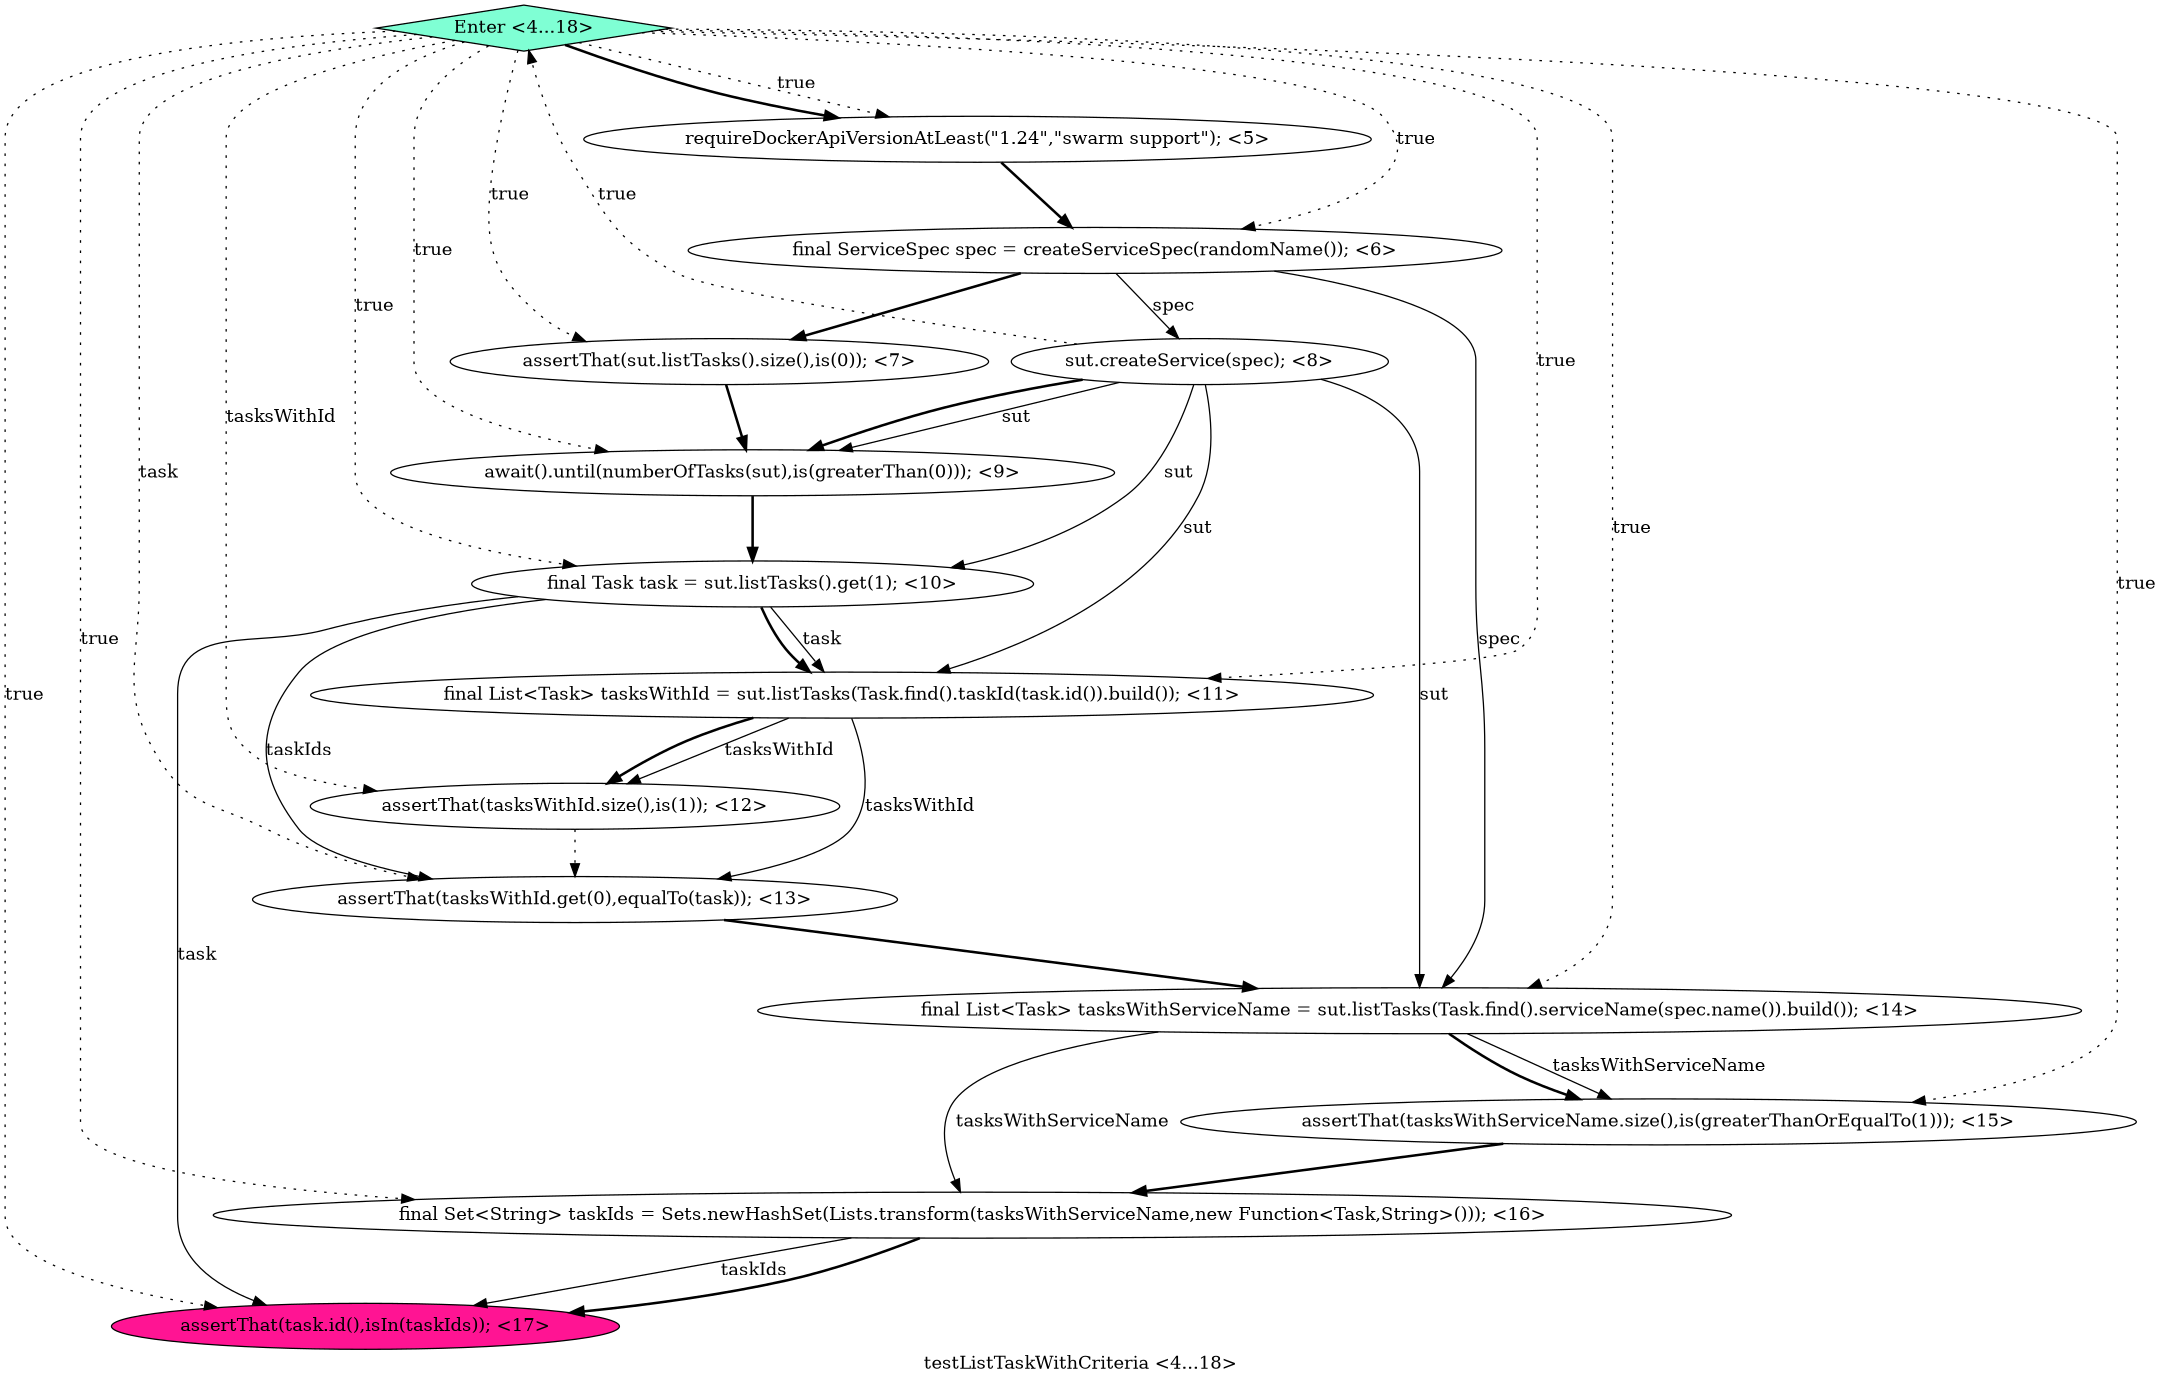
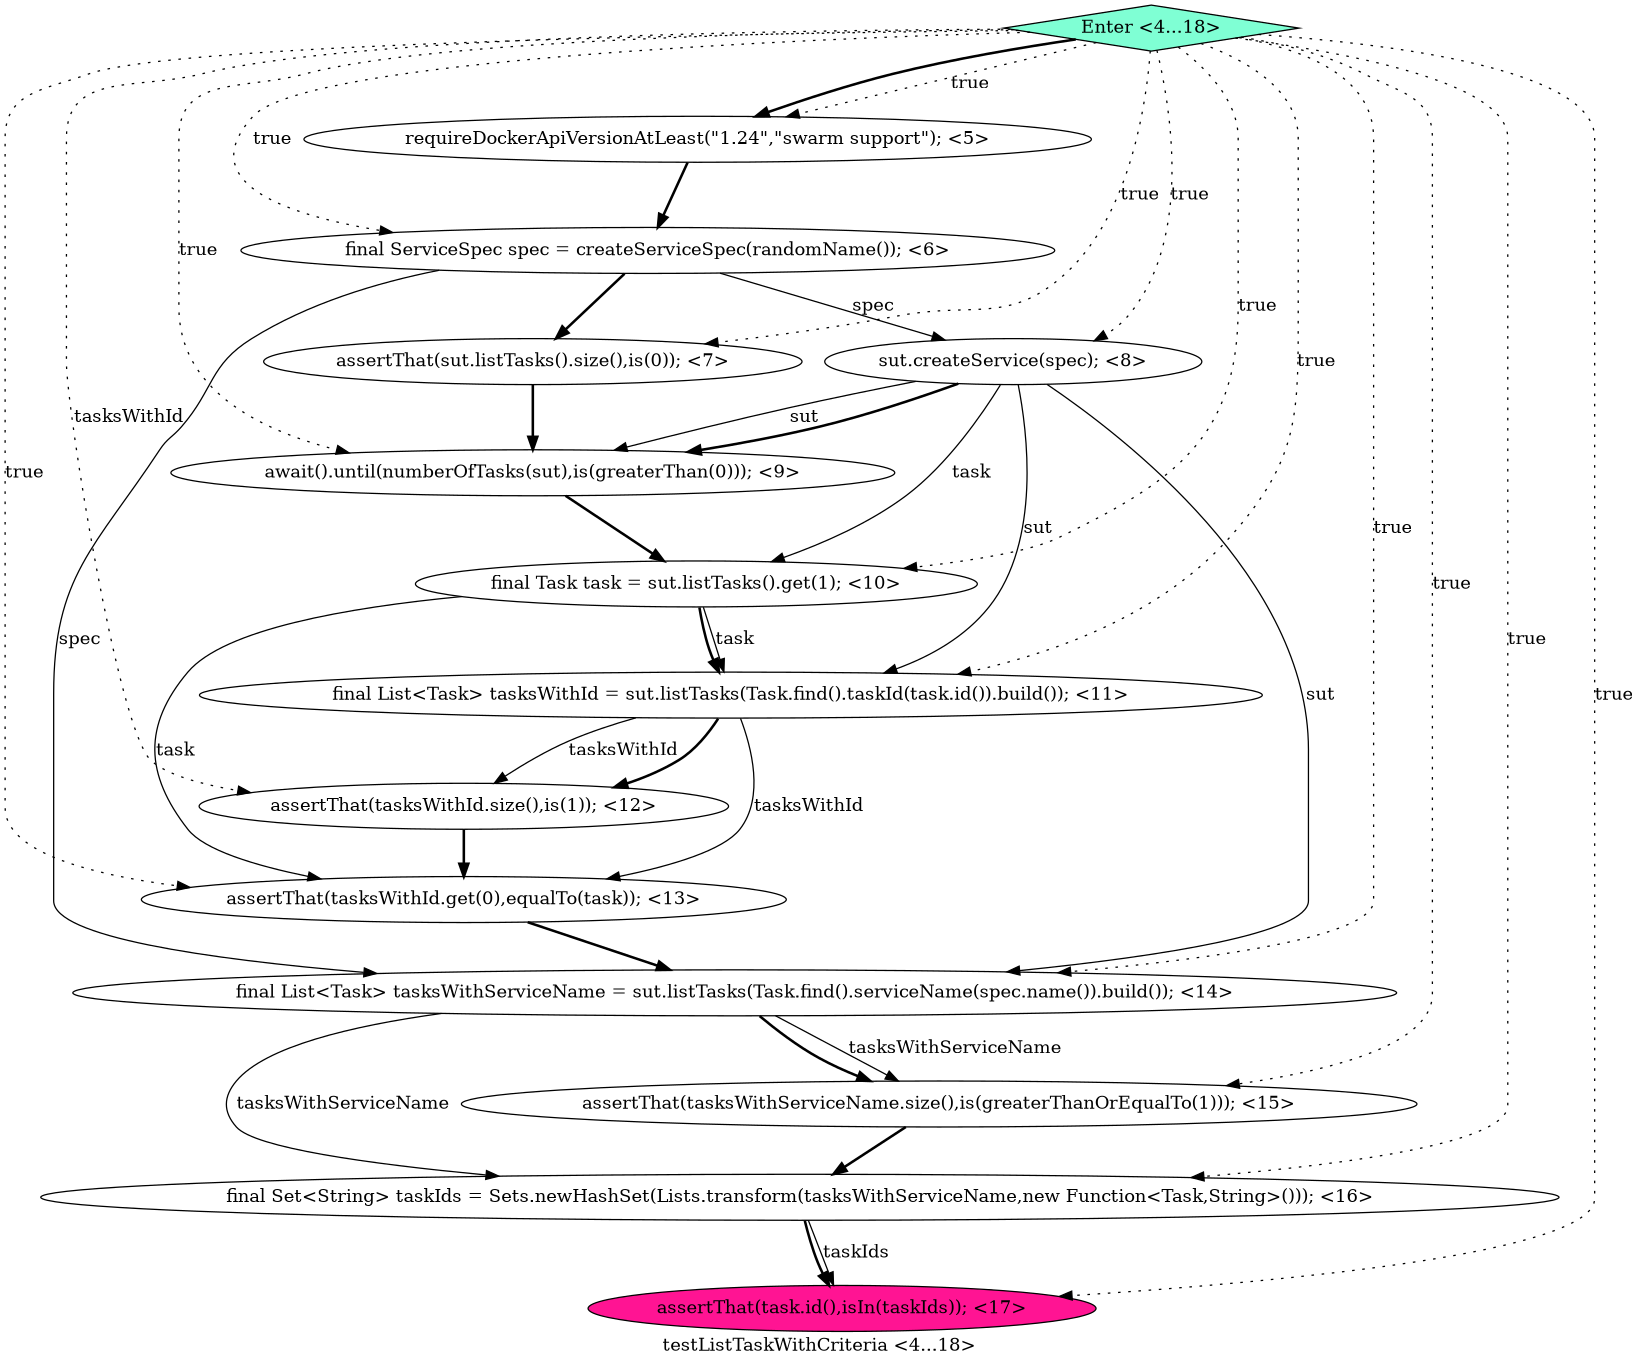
edge "sut.createService(spec); <8>" -> "Enter <4...18>": reversed
edge "Enter <4...18>" -> "assertThat(tasksWithId.get(0),equalTo(task)); <13>": label "task" -> "true"
edge "sut.createService(spec); <8>" -> "final Task task = sut.listTasks().get(1); <10>": label "sut" -> "task"
edge "final Task task = sut.listTasks().get(1); <10>" -> "assertThat(tasksWithId.get(0),equalTo(task)); <13>": label "taskIds" -> "task"
edge "final Task task = sut.listTasks().get(1); <10>" -> "assertThat(task.id(),isIn(taskIds)); <17>": removed, label "task"
edge "assertThat(tasksWithId.size(),is(1)); <12>" -> "assertThat(tasksWithId.get(0),equalTo(task)); <13>": style dotted -> bold
